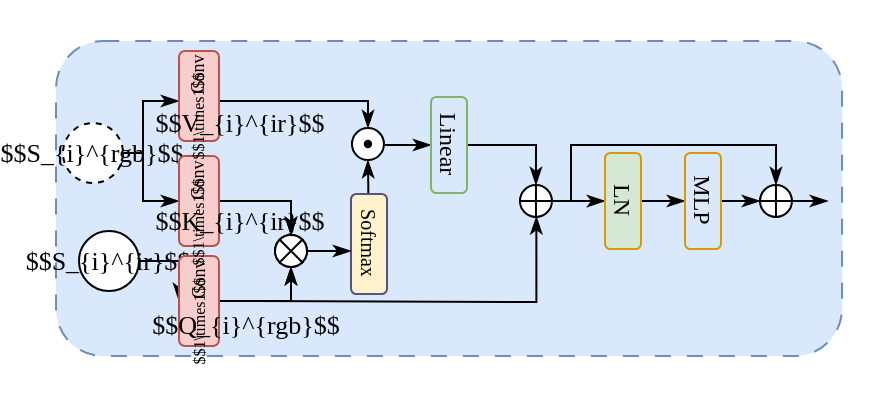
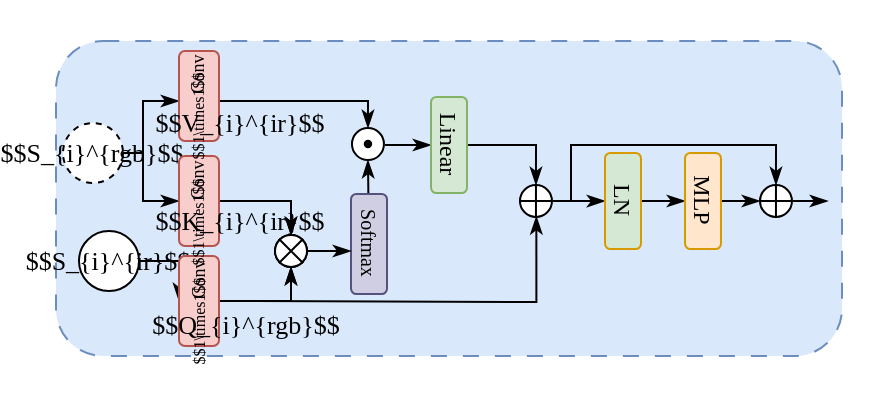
node "Linear": fillcolor #dae8fc -> #d5e8d4
node "MLP": fillcolor #dae8fc -> #ffe6cc
node "Softmax": fillcolor #fff2cc -> #d0cee2
